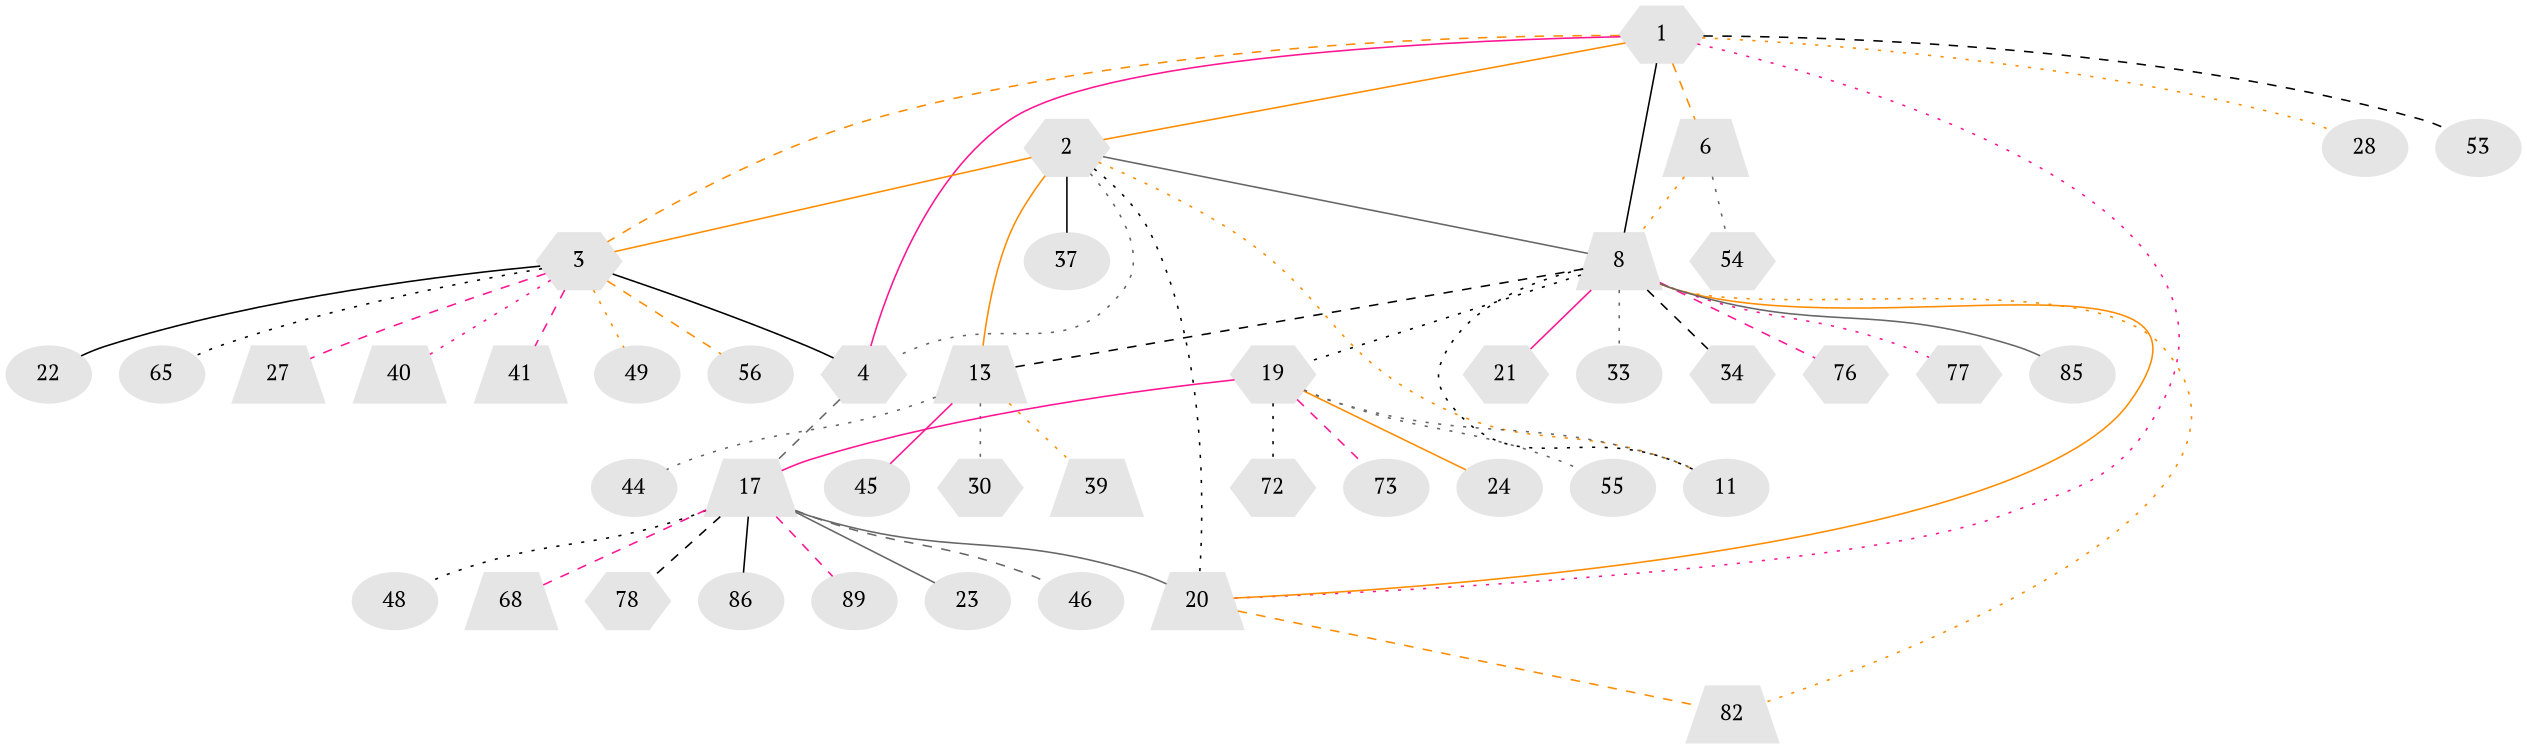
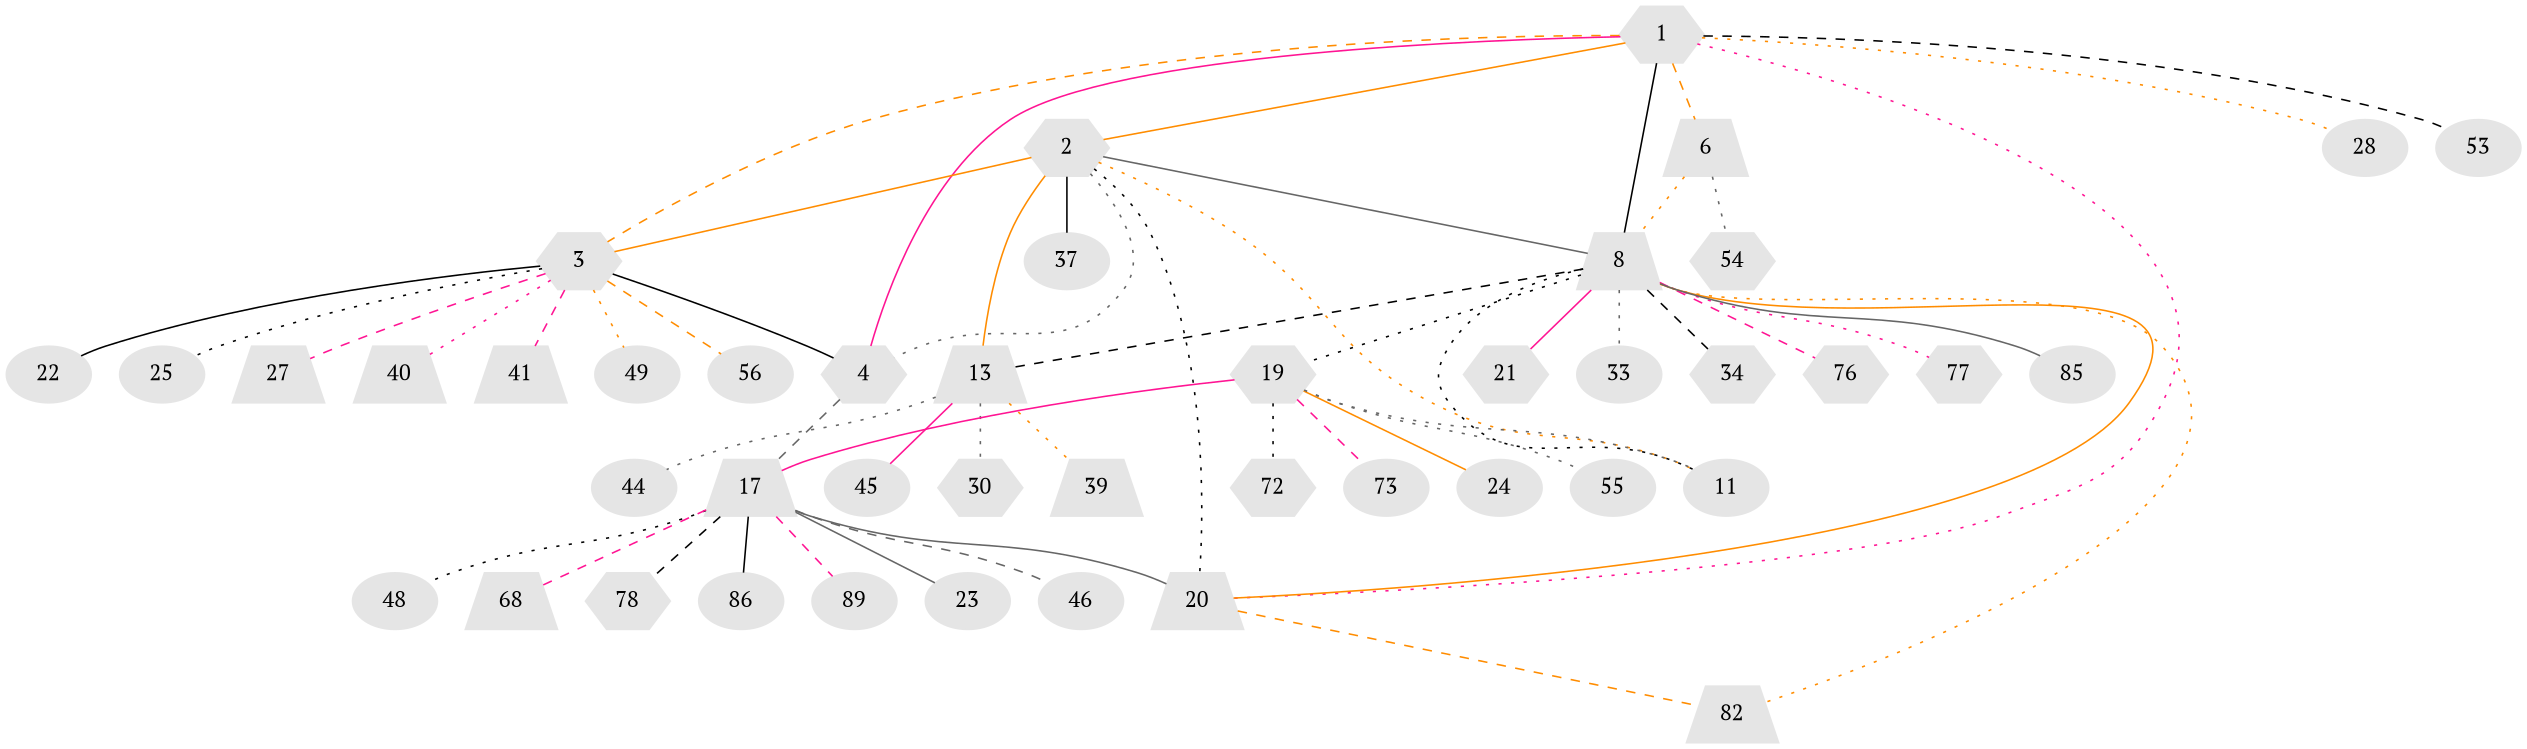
node "65": label "65" -> "25"
